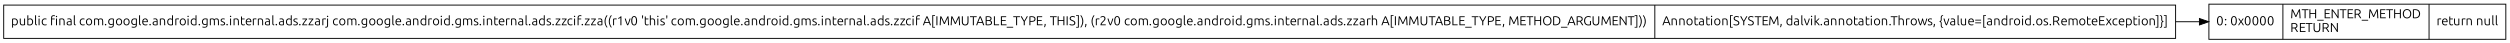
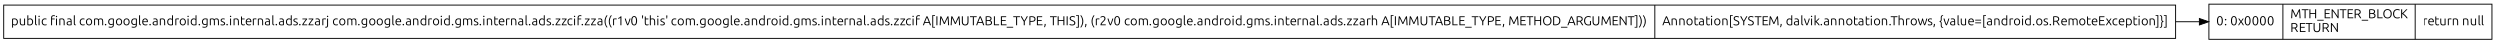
node "0: 0x0000": text "MTH_ENTER_METHOD" -> "MTH_ENTER_BLOCK"
